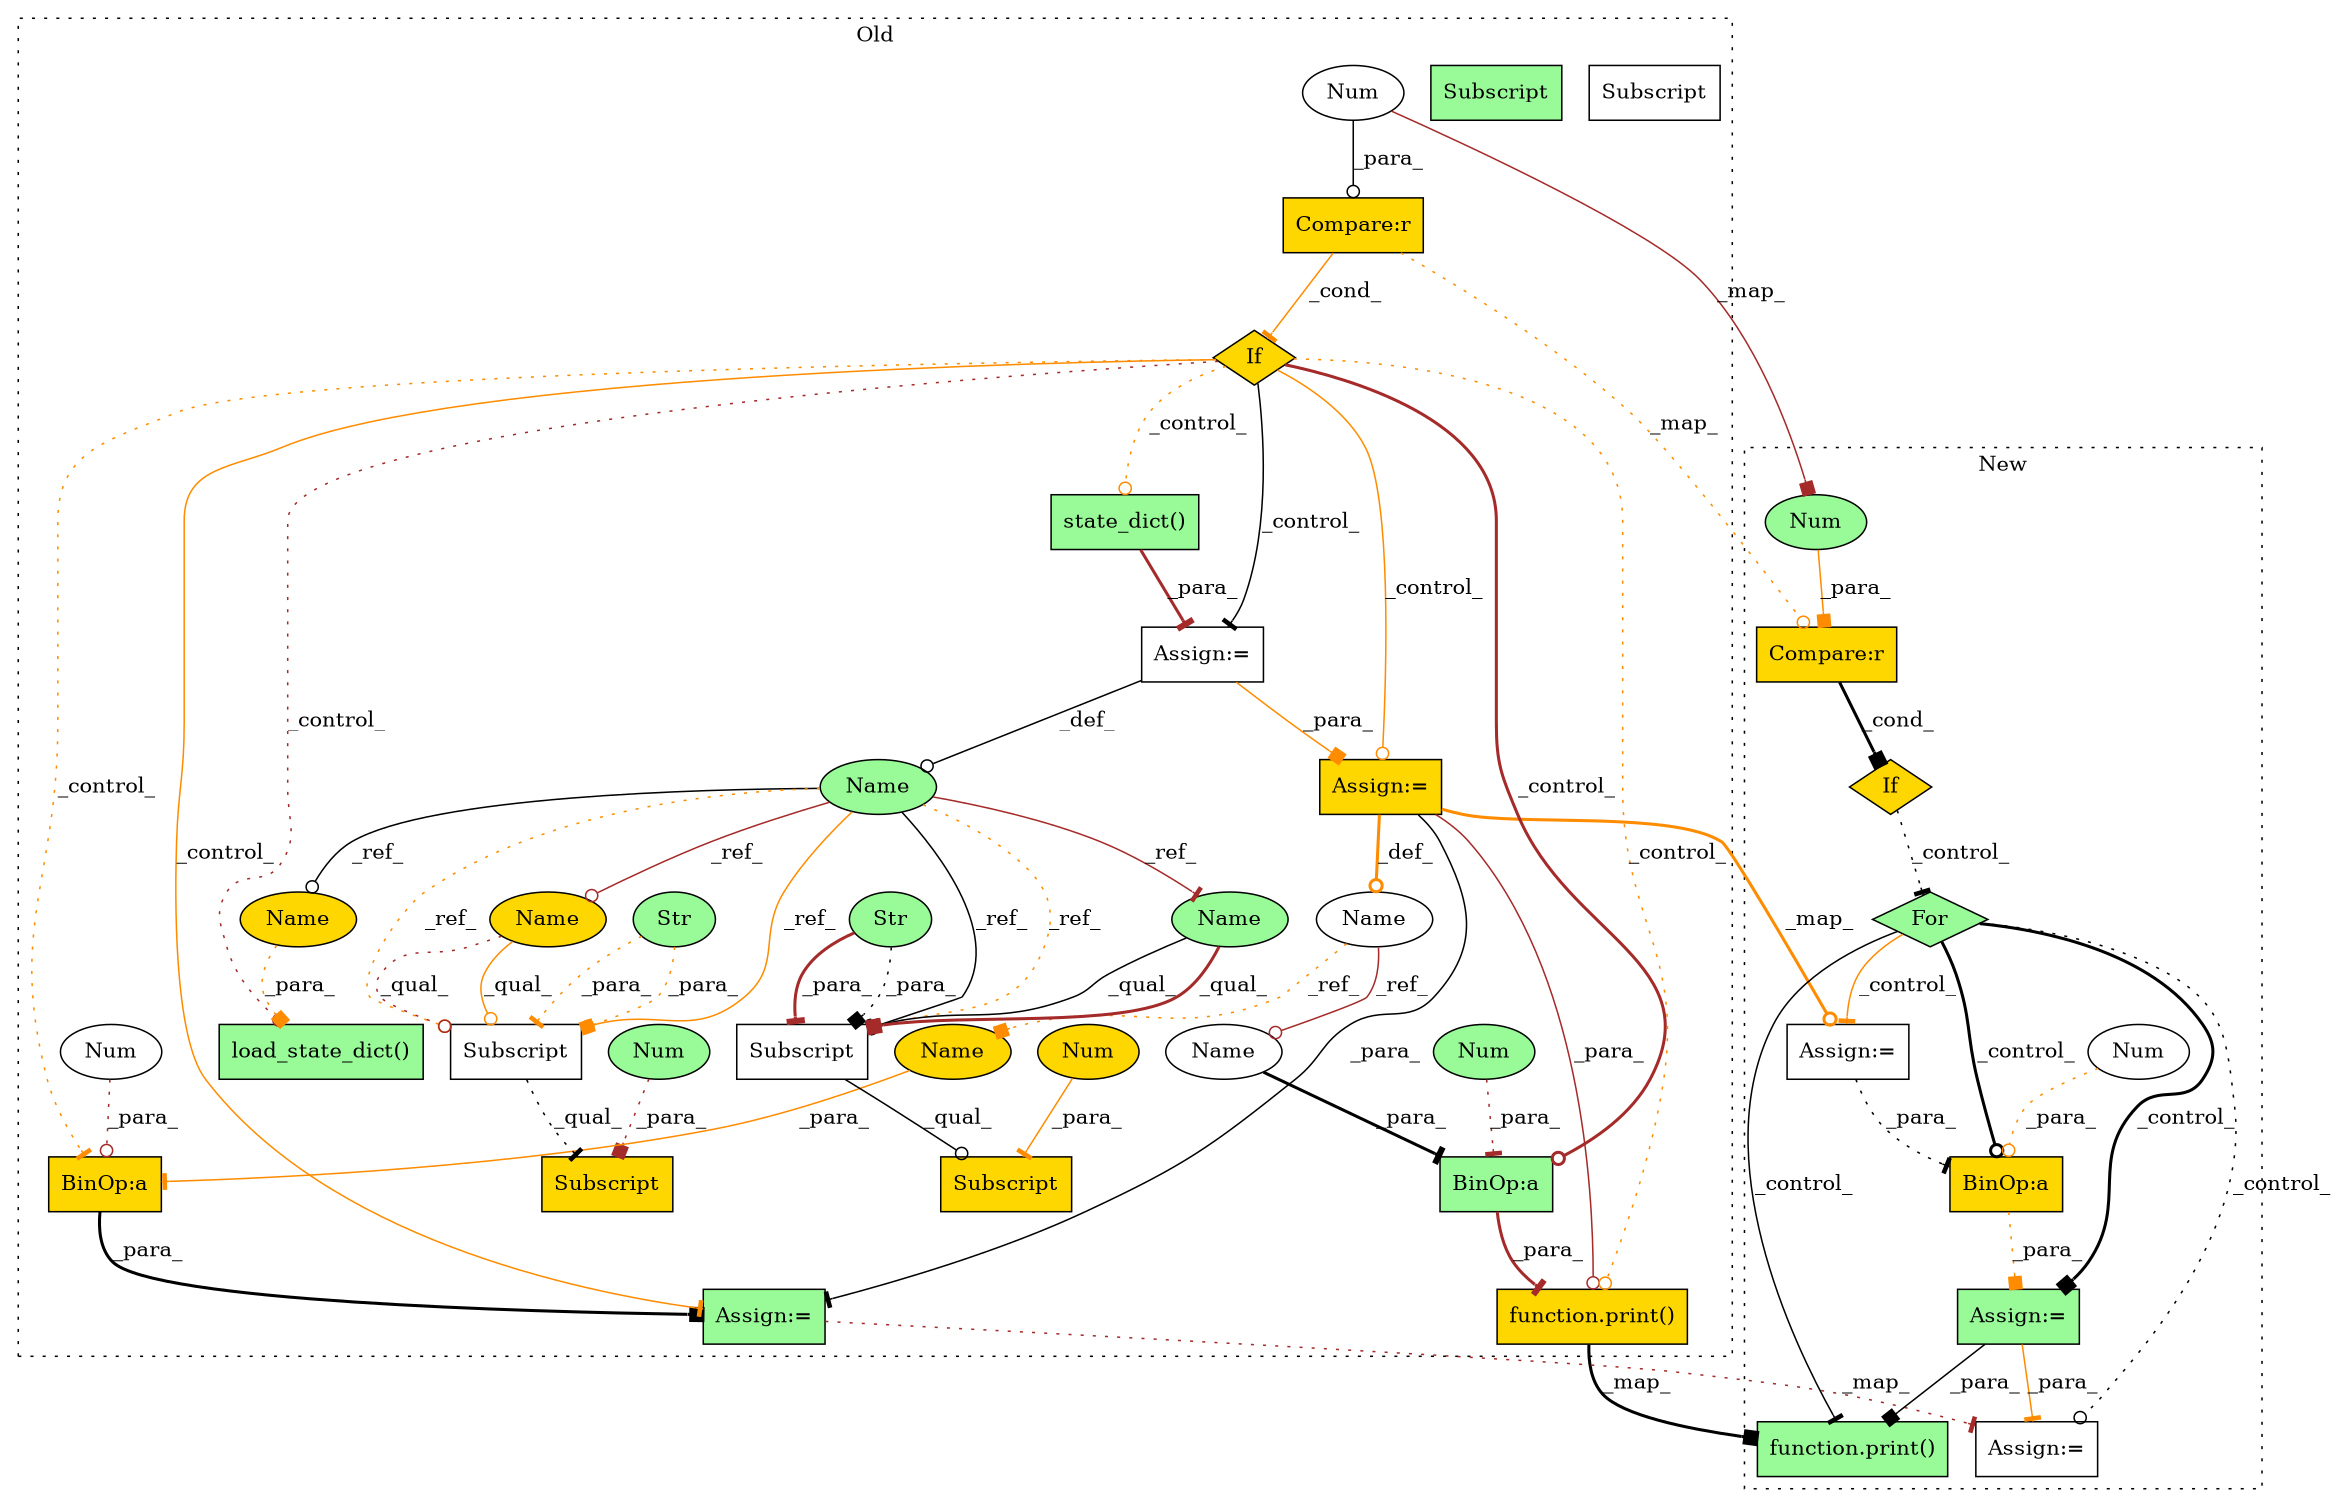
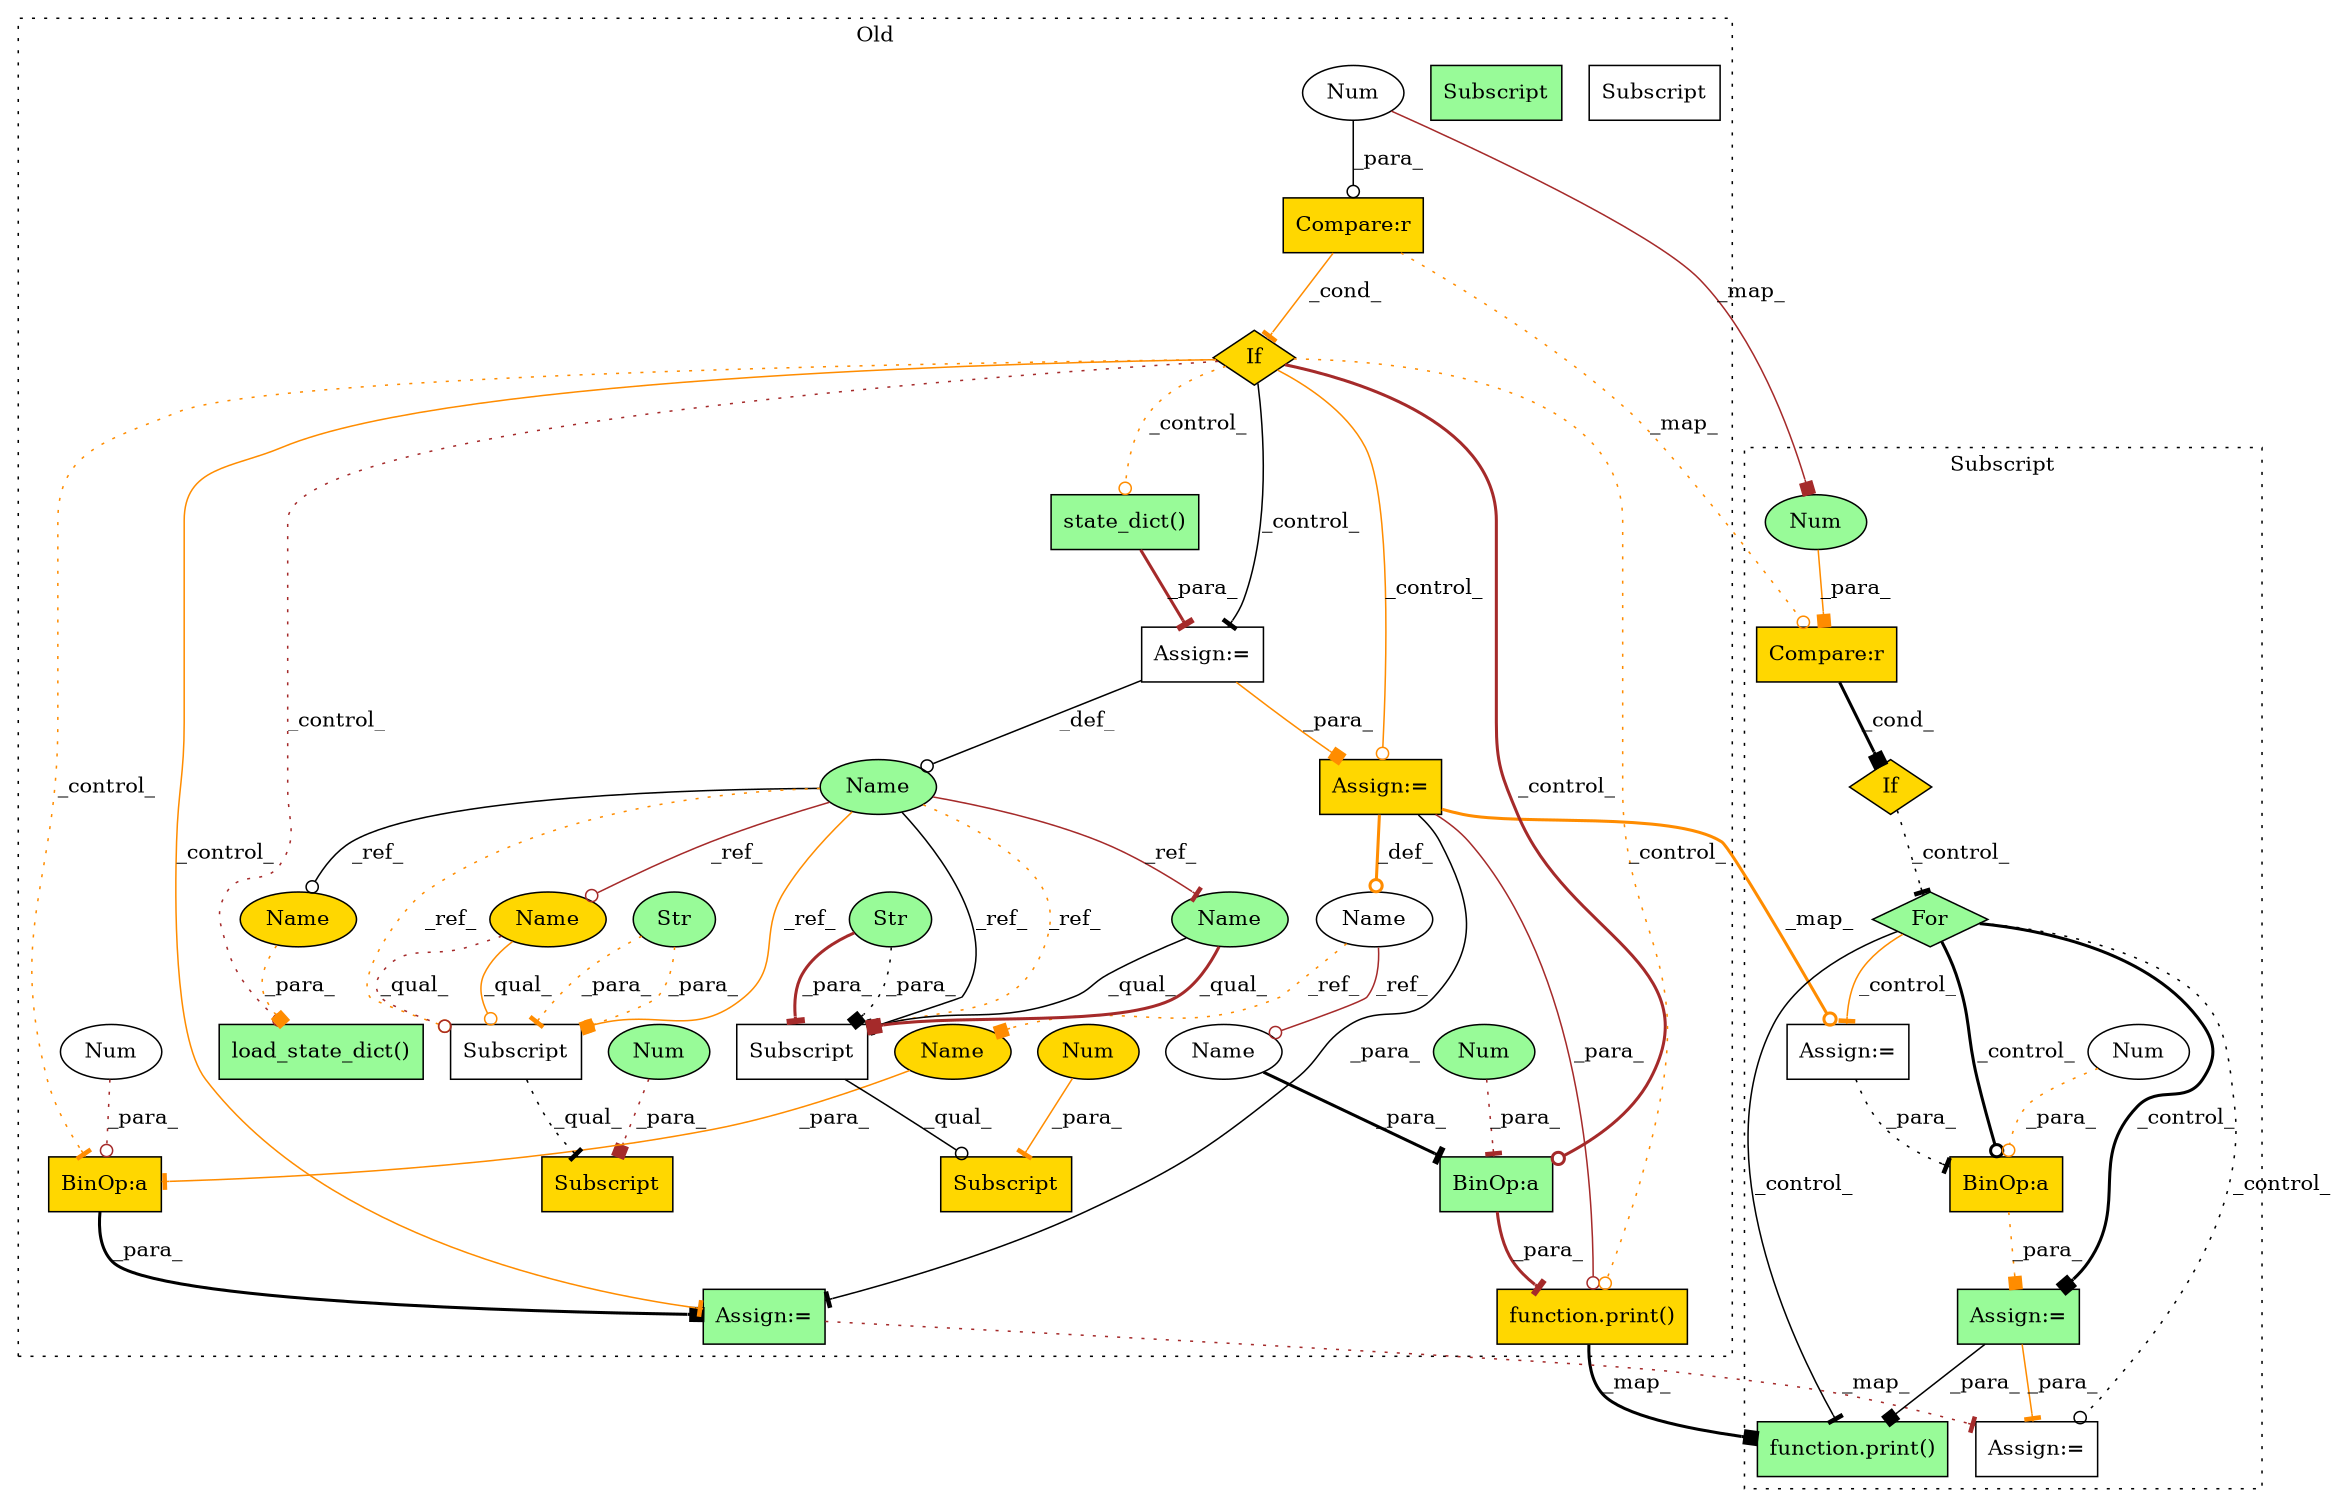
cluster "New": label "New" -> "Subscript"
